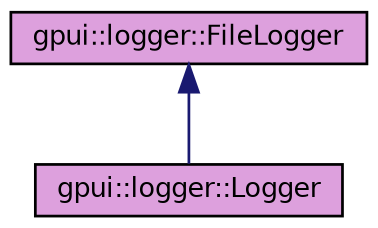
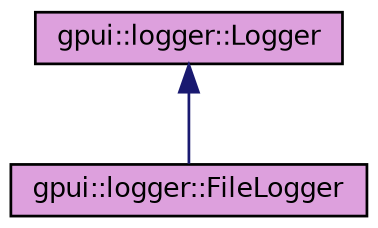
edge "gpui::logger::Logger" -> "gpui::logger::FileLogger": reversed
